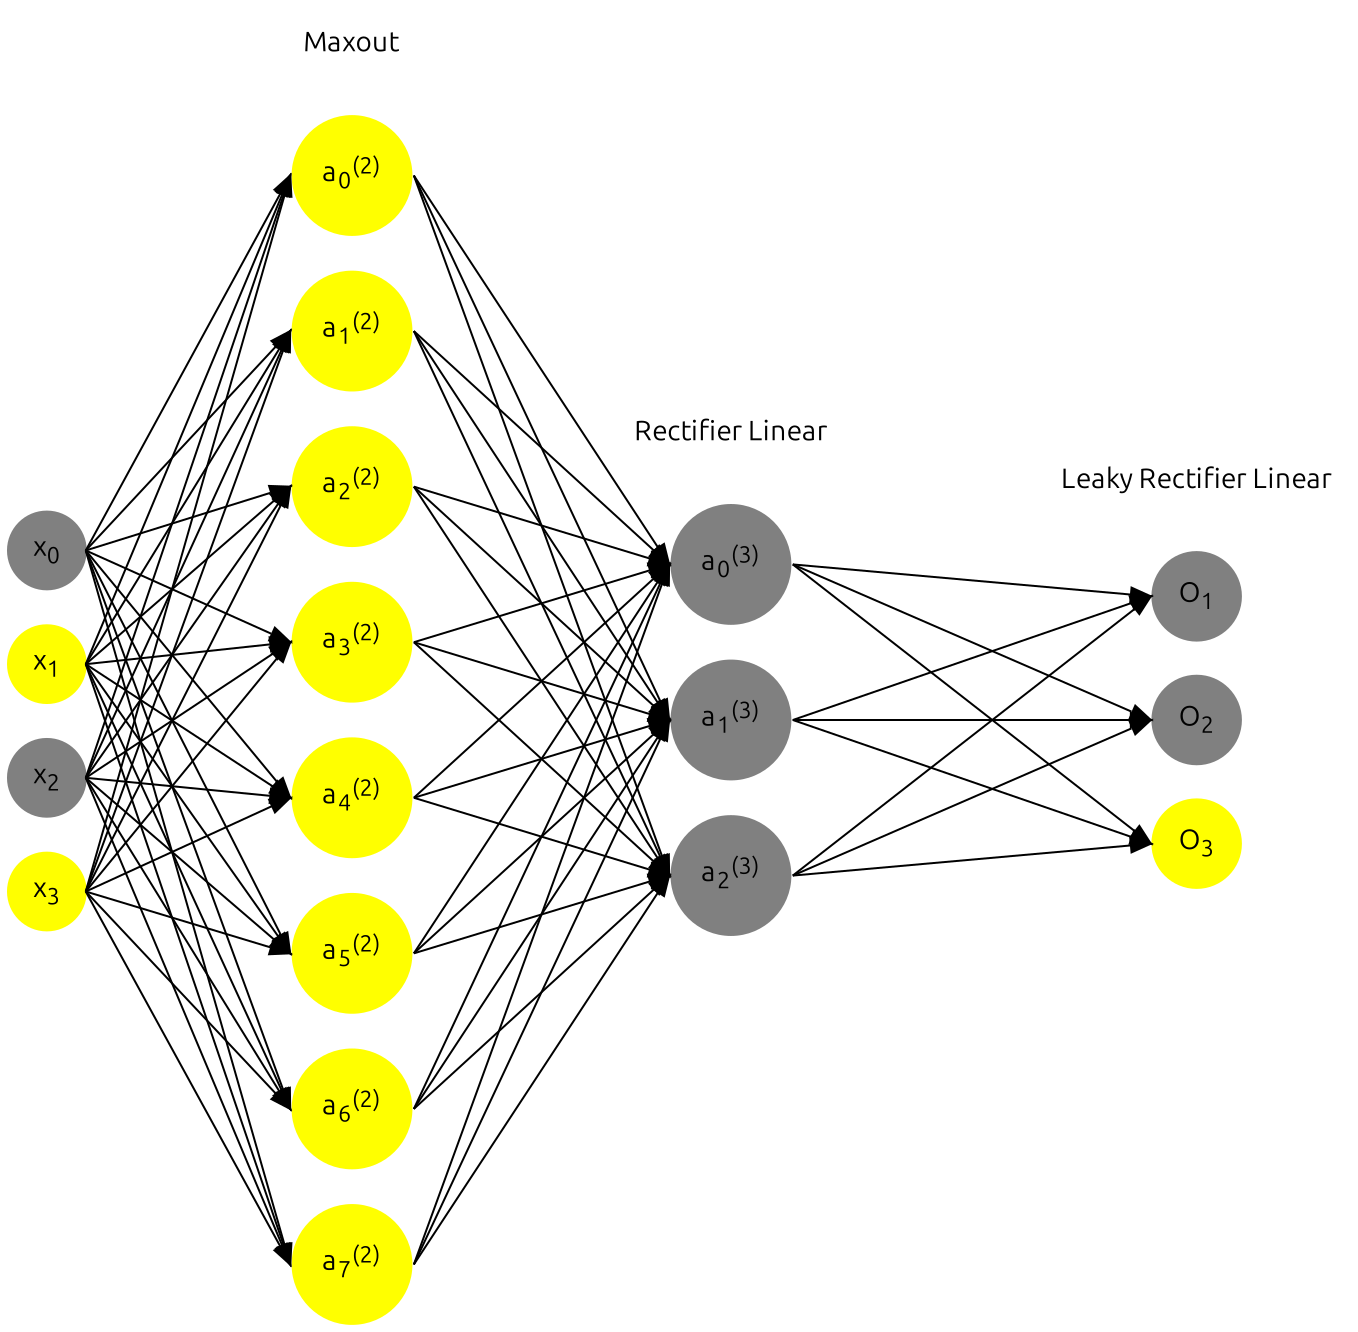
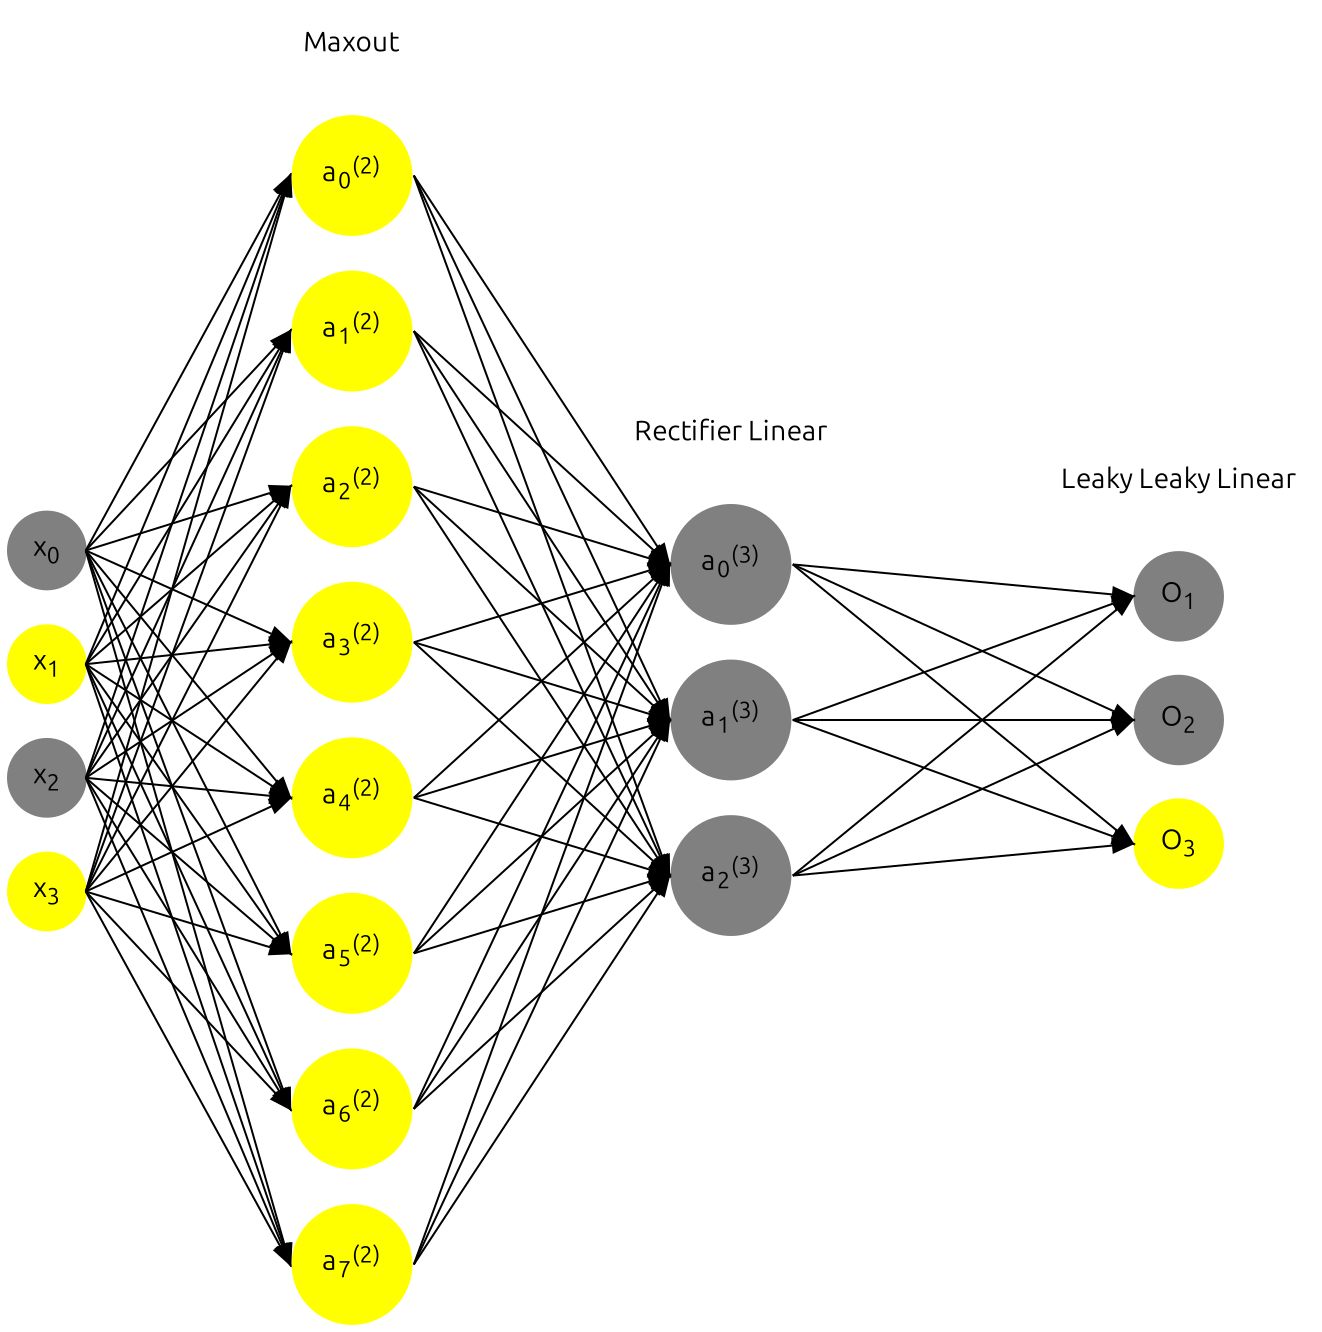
node "Leaky Rectifier Linear": label "Leaky Rectifier Linear" -> "Leaky Leaky Linear"
